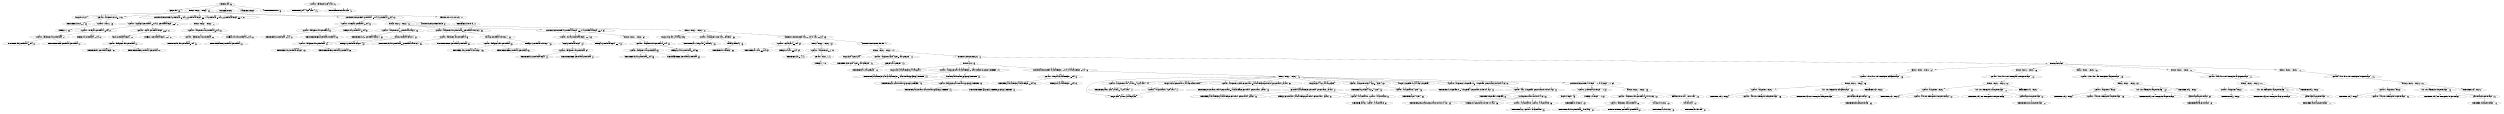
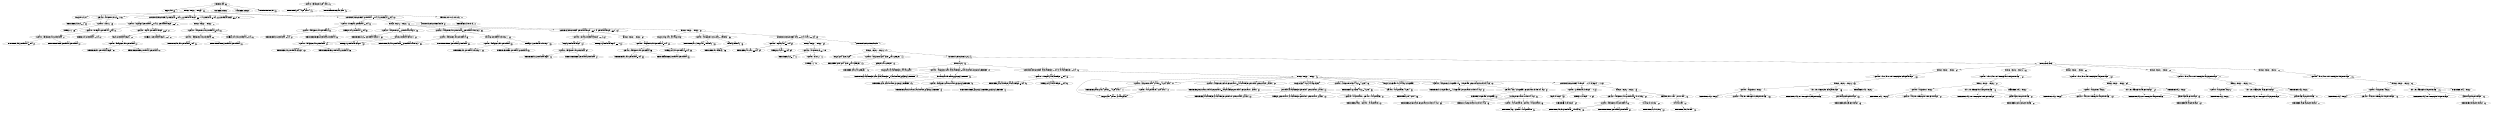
node "(LOCAL,Method getConstants: java.lang.reflect.Method)": removed
